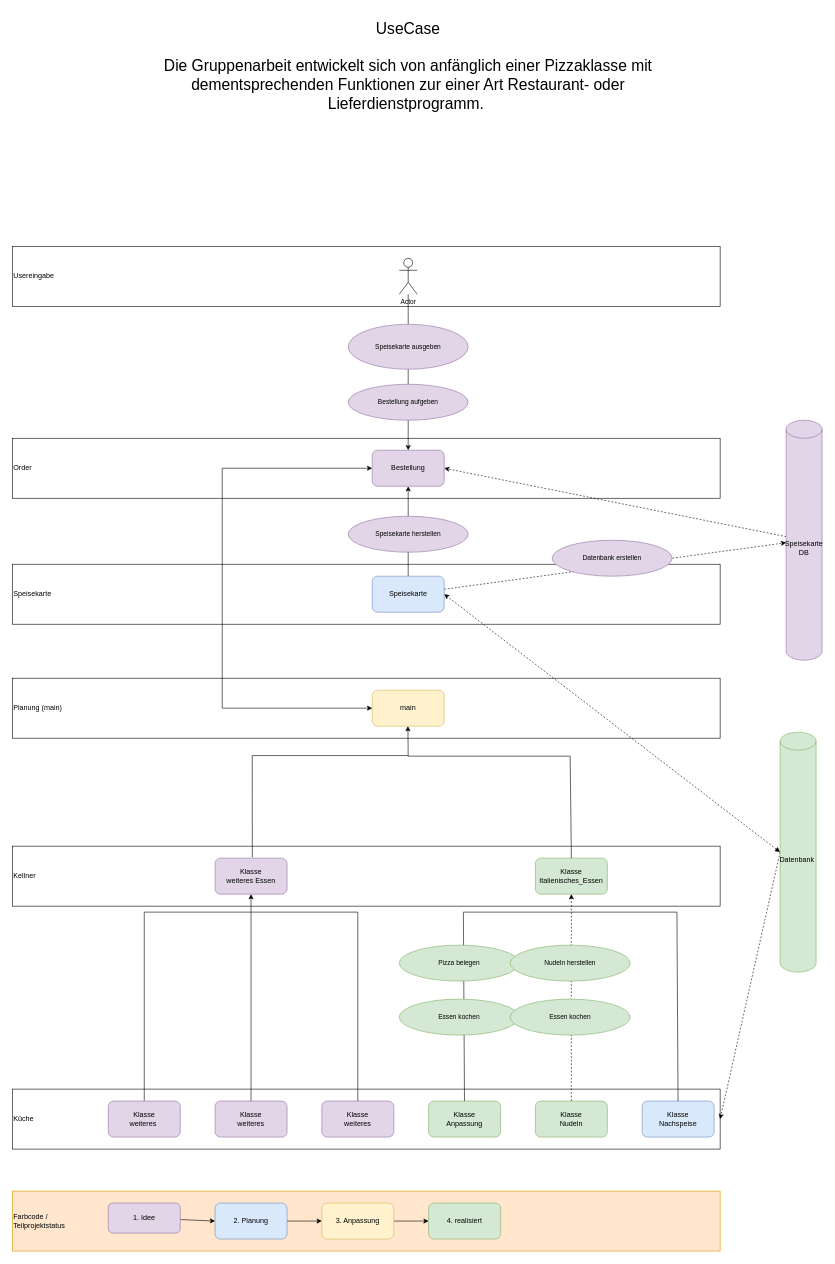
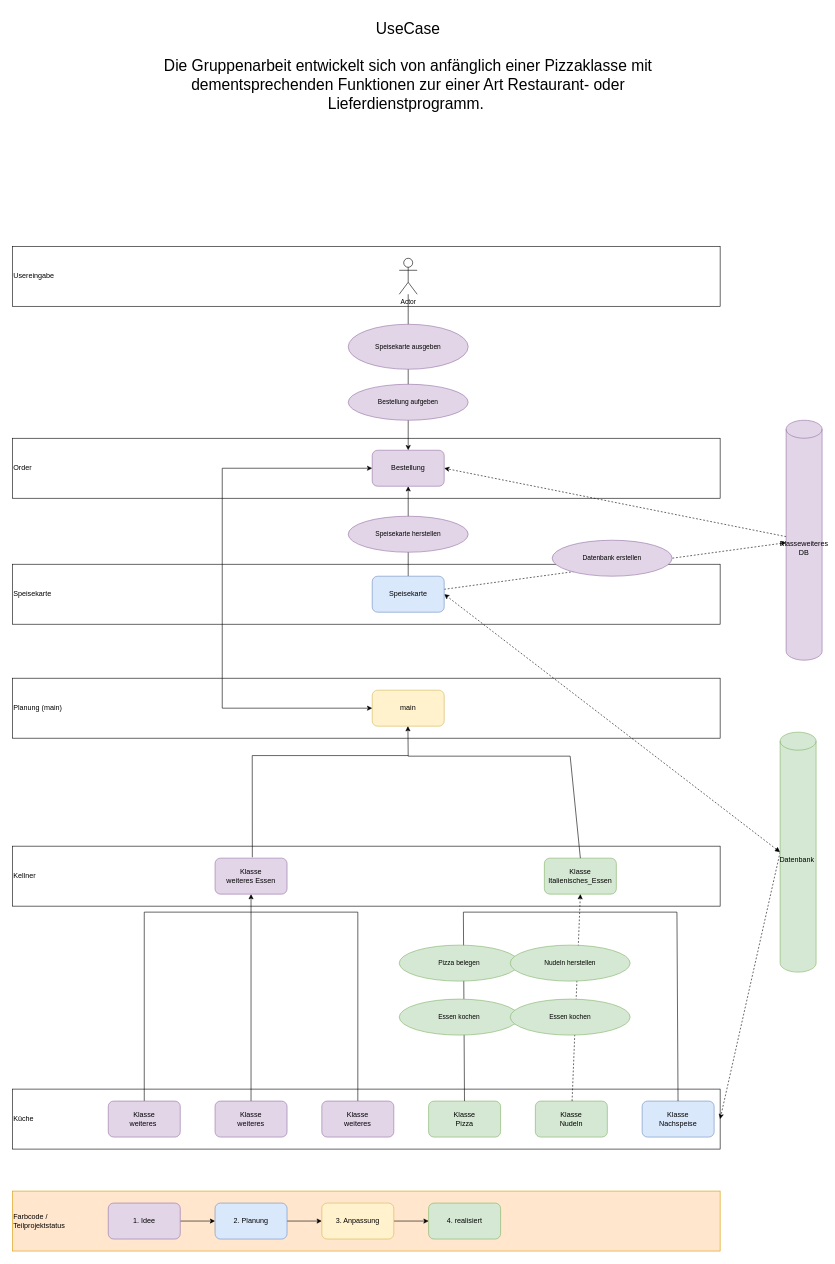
node "Speisekarte DB": label "Speisekarte DB" -> "Klasseweiteres DB"
node "Klasse Italienisches_Essen": moved (572, 876) -> (581, 876)
node "Klasse Anpassung": label "Klasse Anpassung" -> "Klasse Pizza"
node "1. Idee": size 72x30 -> 72x36
